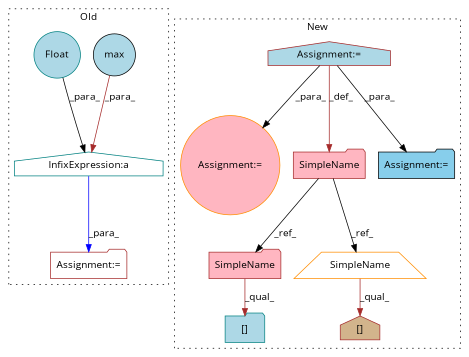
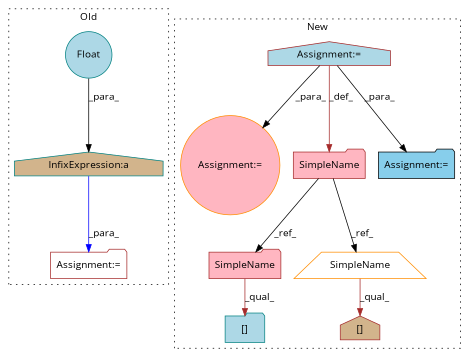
node "max": removed
node "InfixExpression:a": fillcolor white -> tan
